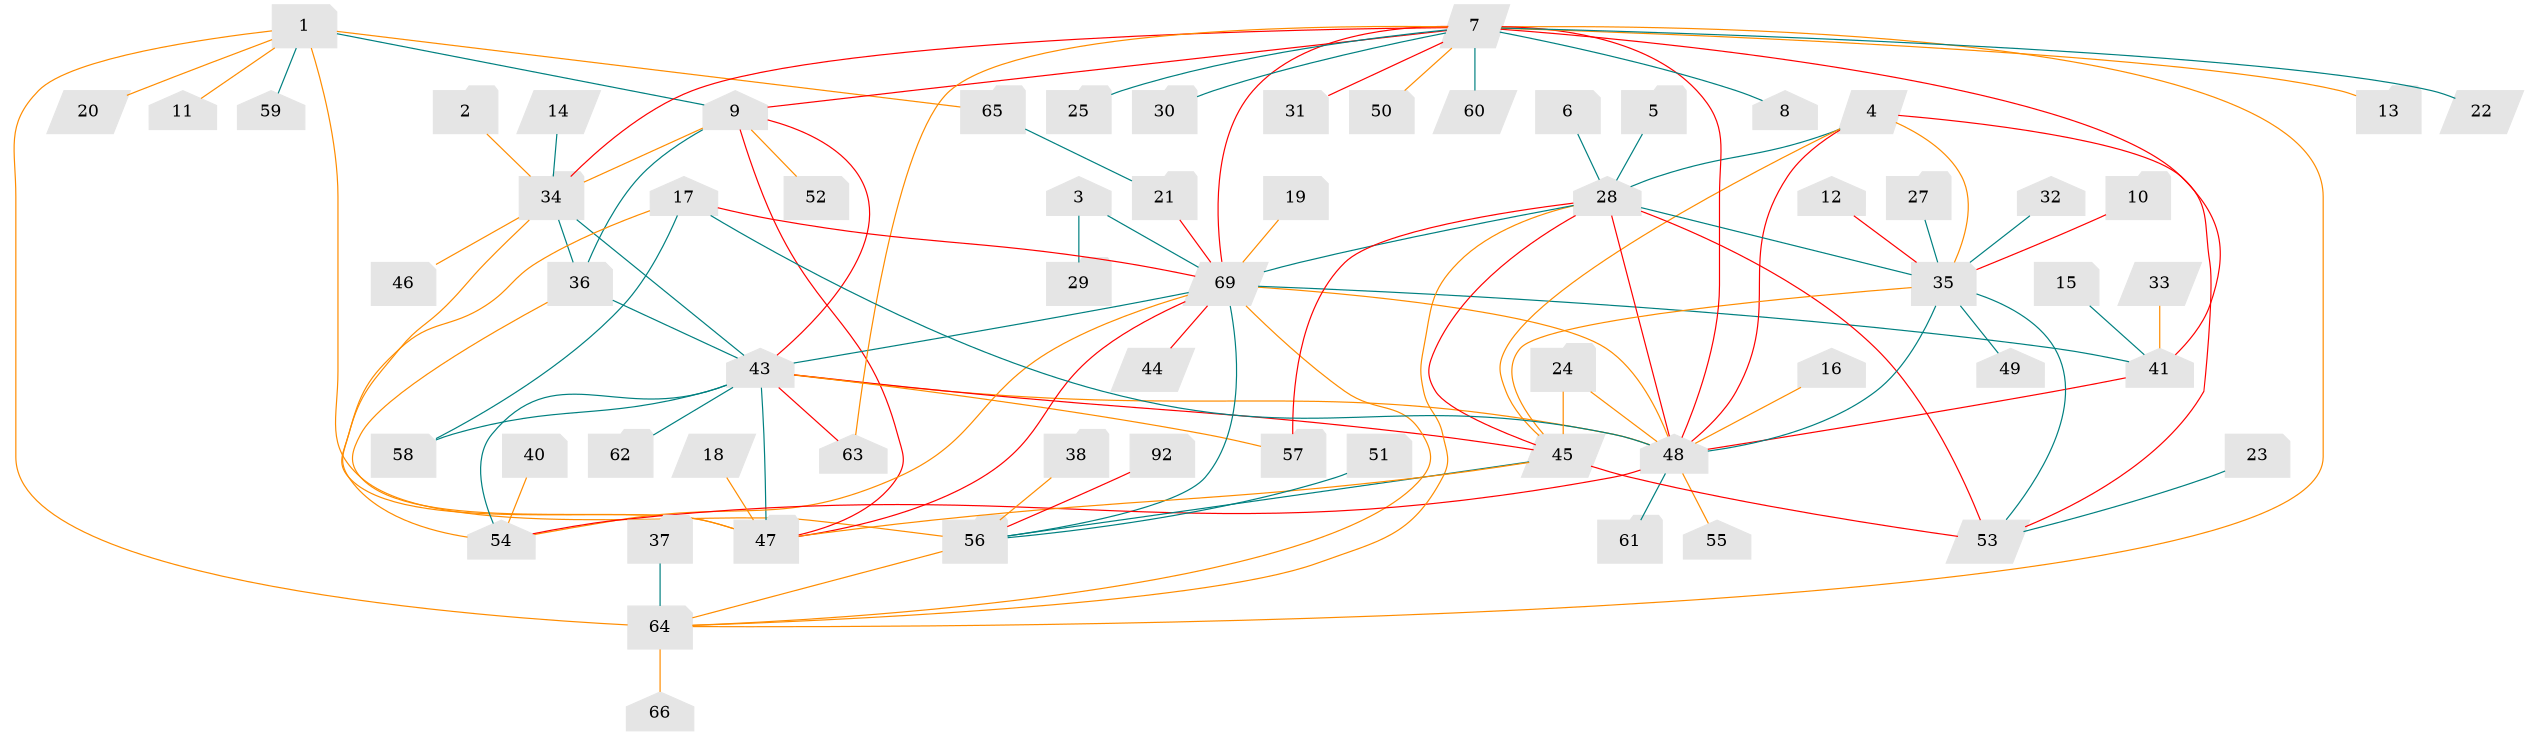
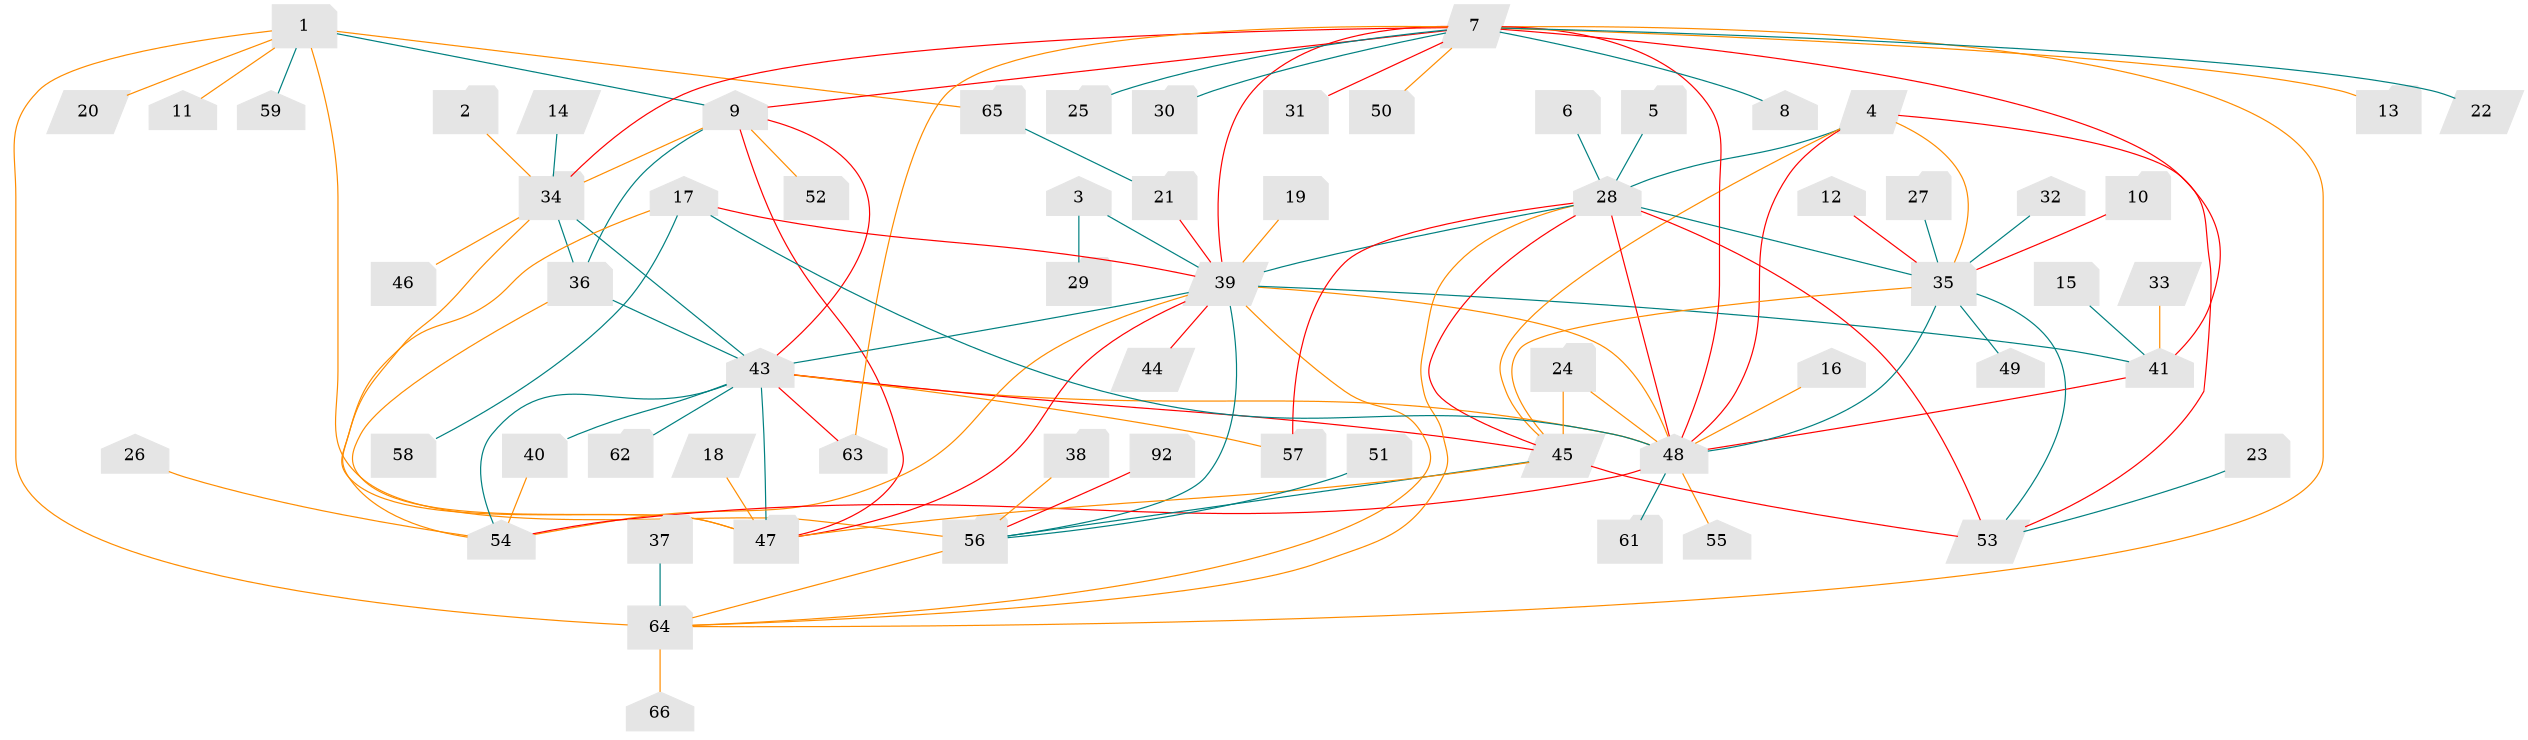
node "60": removed
node "69": label "69" -> "39"
edge "43" -- "58": now "43" -- "40"
node "26": added
